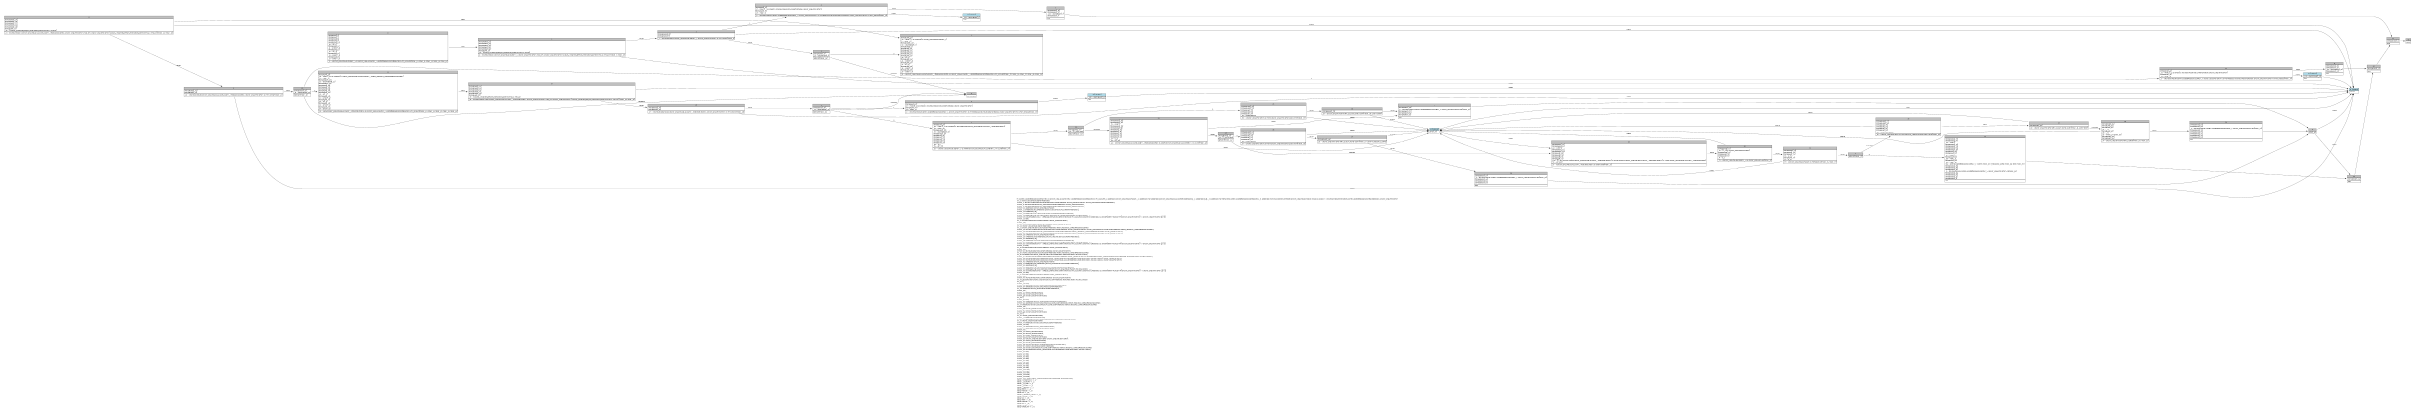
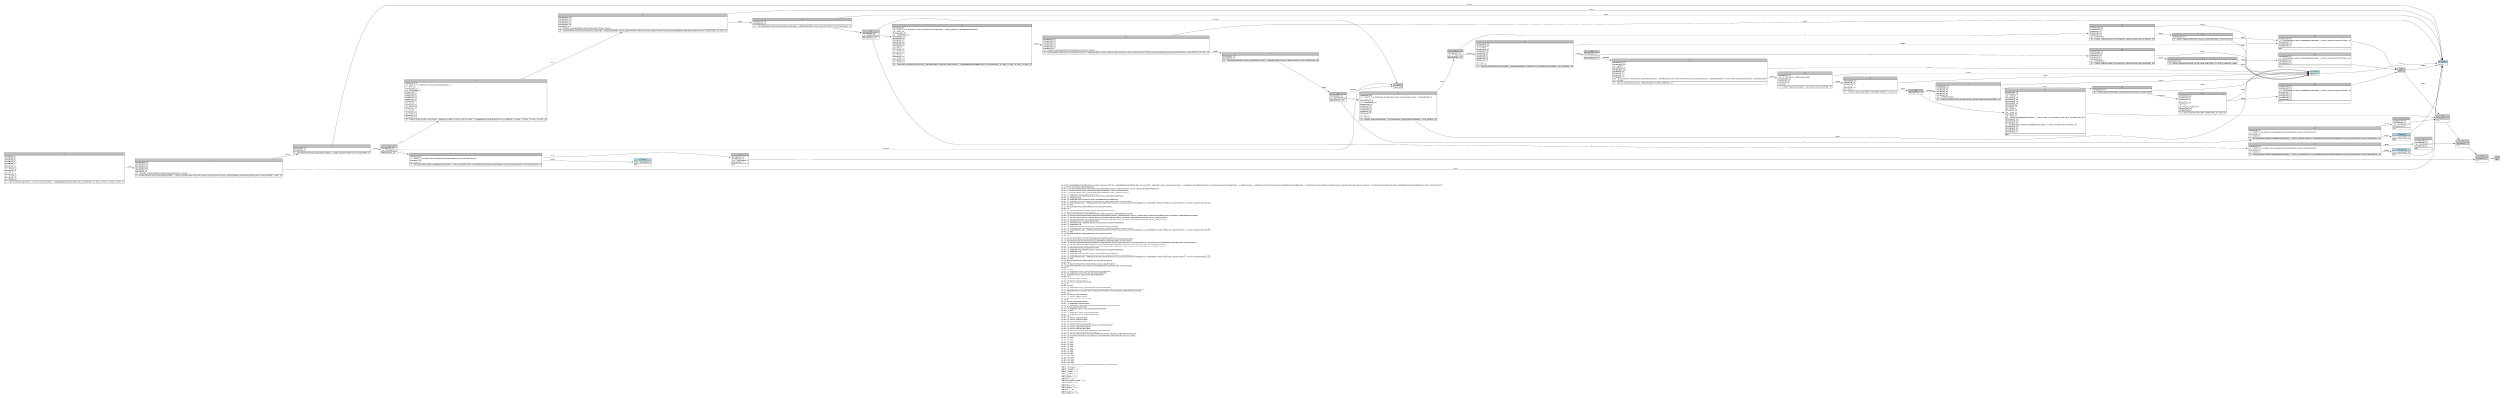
edge "8" -> "4": reversed
edge "2" -> "6": now "3" -> "6"
edge "15" -> "44 (cleanup)": removed, label "unwind"
node "19": added
edge "43 (cleanup)" -> "29": reversed
